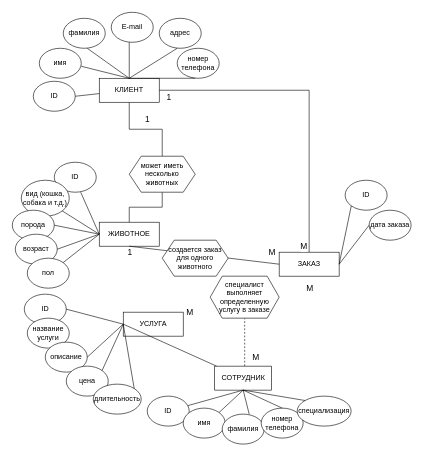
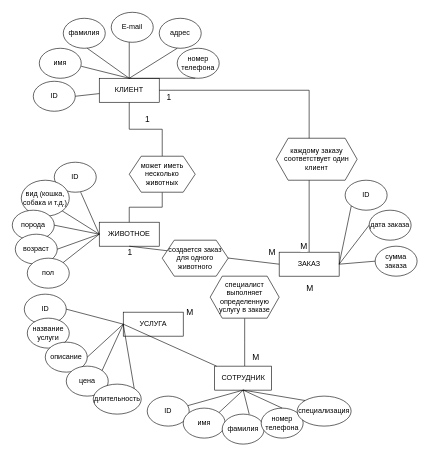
node "каждому заказу соответствует один клиент": added
node "сумма заказа": added
edge "сумма заказа" -- "ЗАКАЗ": added
edge "специалист выполняет определенную услугу в заказе" -- "СОТРУДНИК": style dashed -> solid
